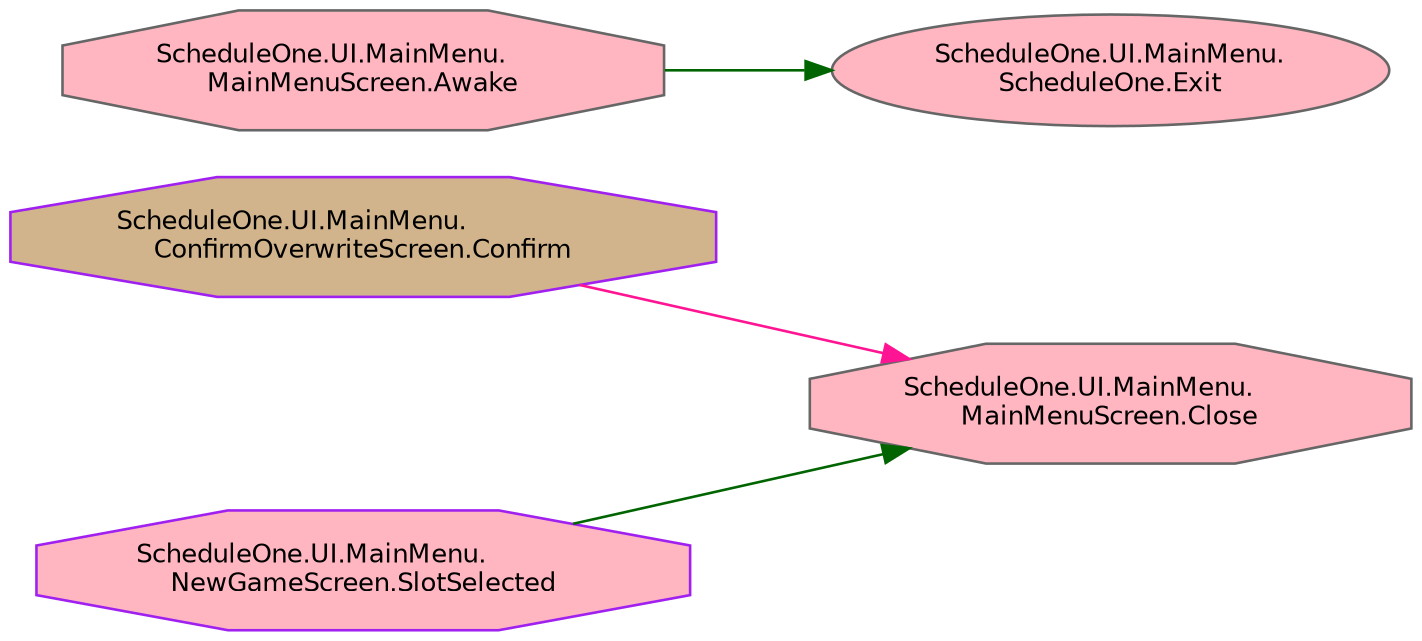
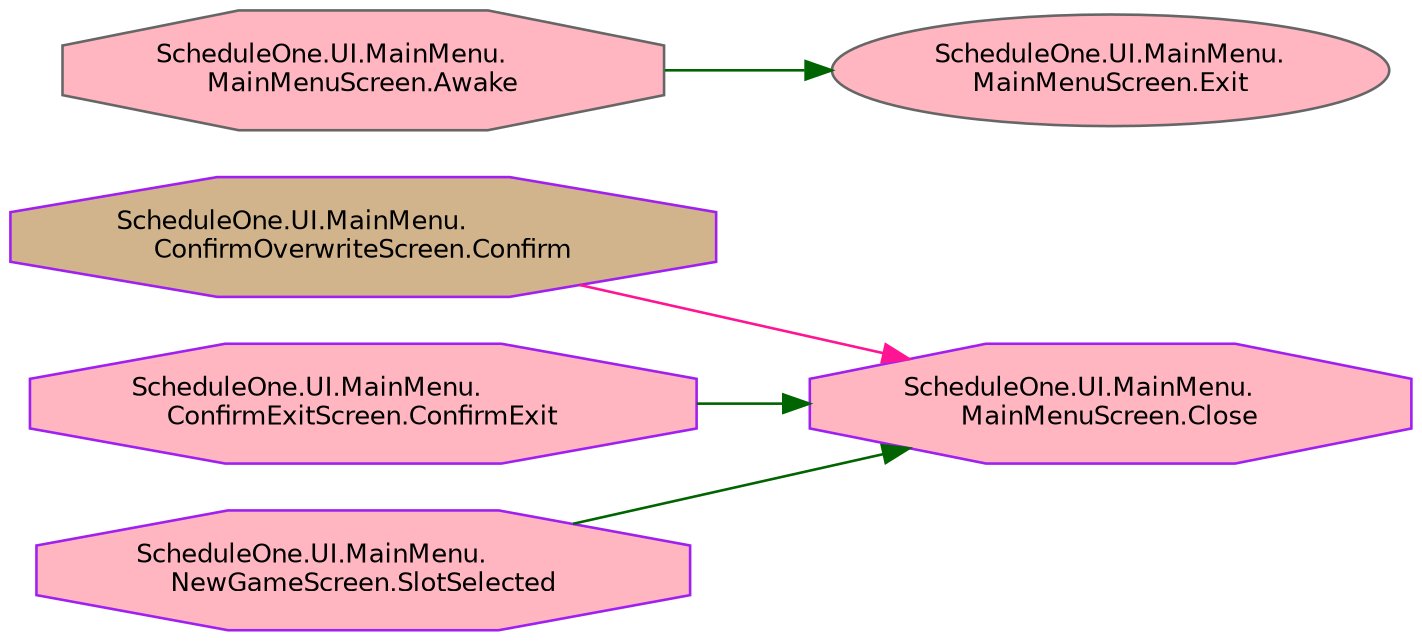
node "ScheduleOne.UI.MainMenu. ScheduleOne.Exit": label "ScheduleOne.UI.MainMenu. ScheduleOne.Exit" -> "ScheduleOne.UI.MainMenu. MainMenuScreen.Exit"
node "ScheduleOne.UI.MainMenu. ConfirmExitScreen.ConfirmExit": added
node "ScheduleOne.UI.MainMenu. MainMenuScreen.Close": color gray40 -> purple
